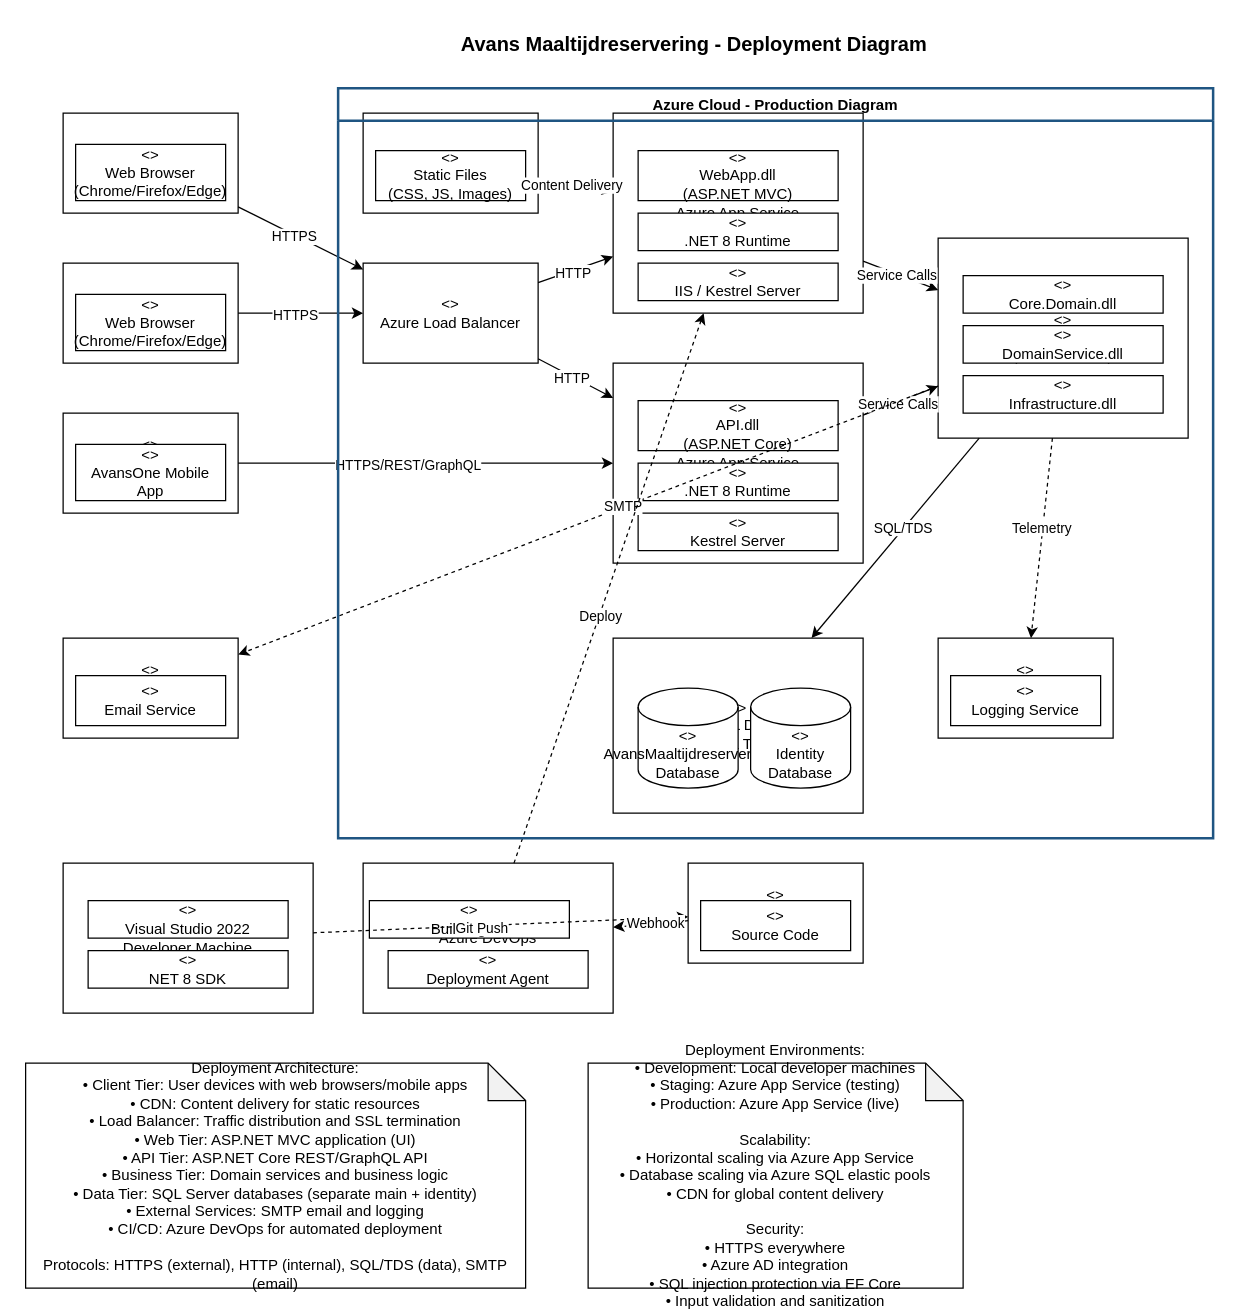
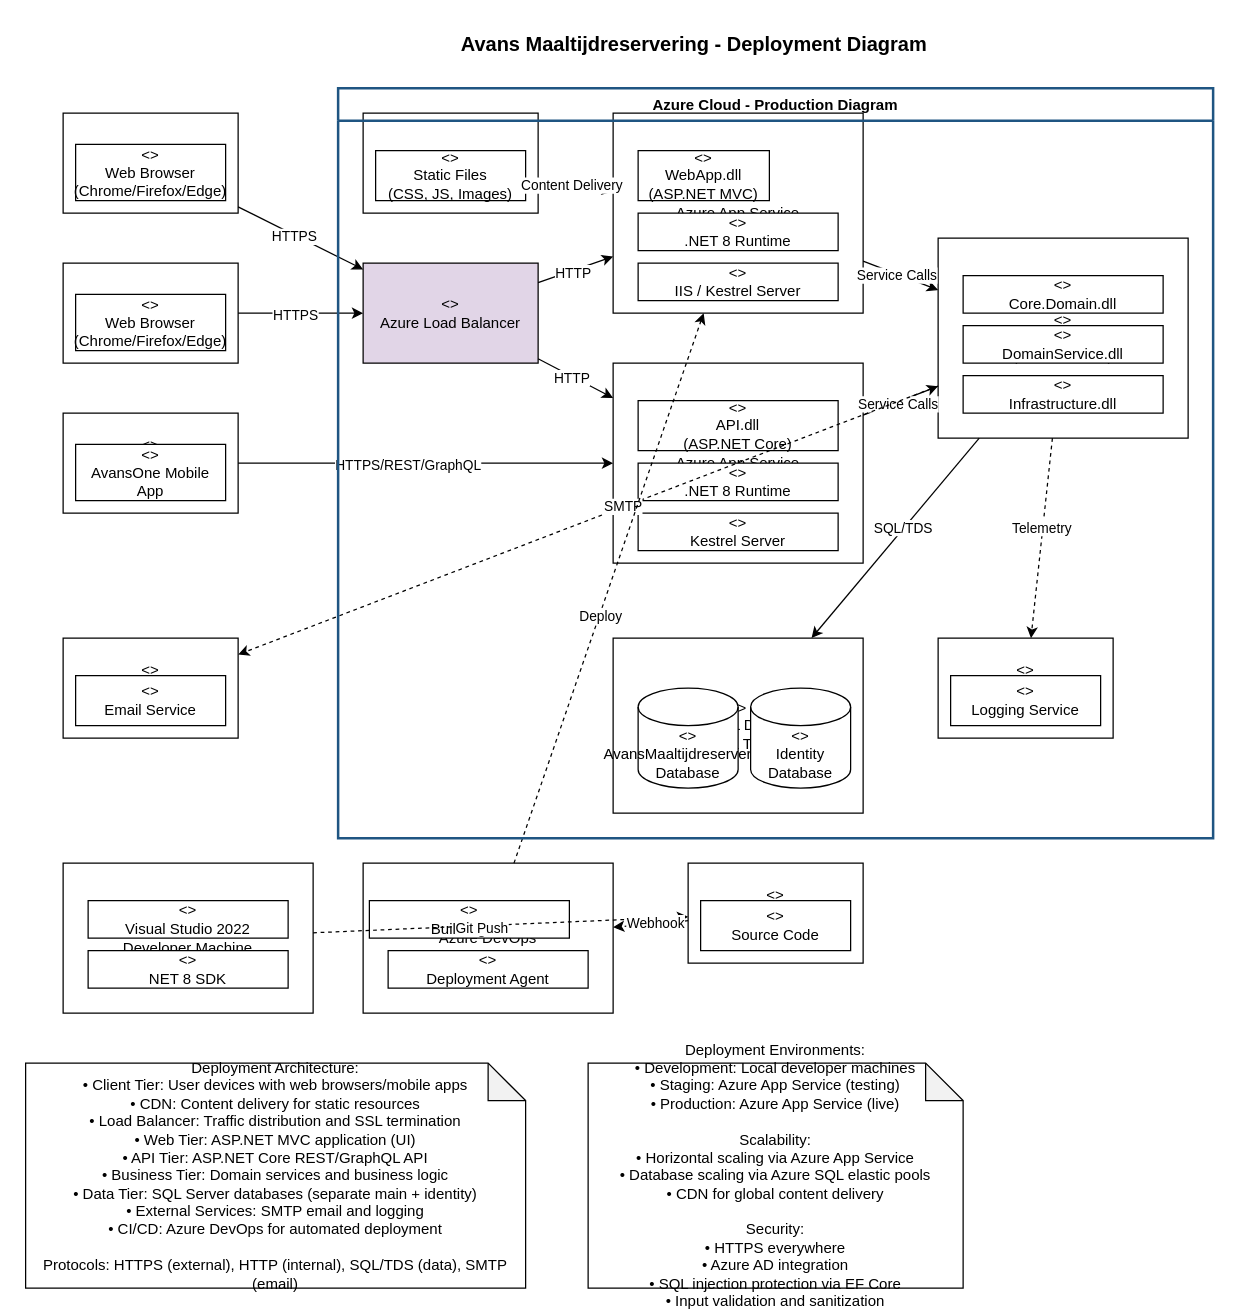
node "> WebApp.dll (ASP.NET MVC)": size 200x50 -> 131x50
node "> Azure Load Balancer": fillcolor #ffffff -> #e1d5e7
